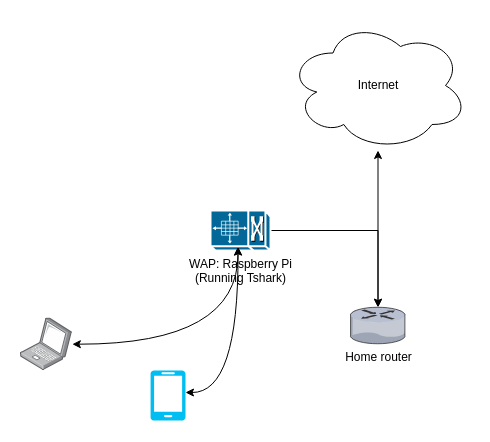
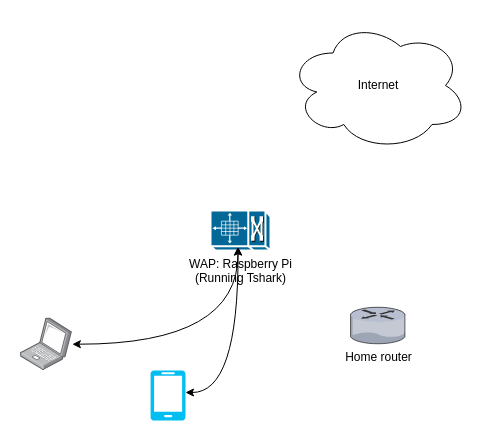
edge "Internet" -- "Home router": removed
edge "WAP: Raspberry Pi (Running Tshark)" -> "Home router": removed
